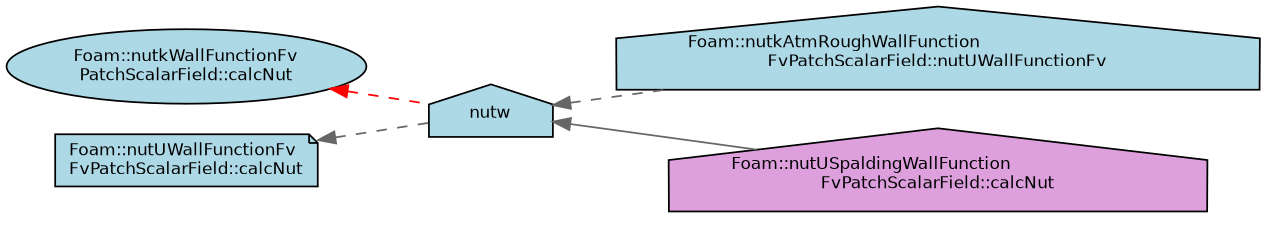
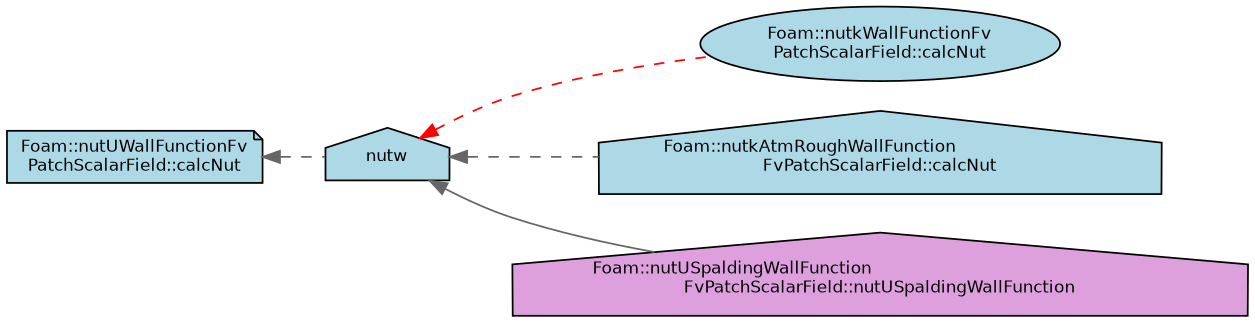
node "Foam::nutkAtmRoughWallFunction FvPatchScalarField::nutUWallFunctionFv": label "Foam::nutkAtmRoughWallFunction FvPatchScalarField::nutUWallFunctionFv" -> "Foam::nutkAtmRoughWallFunction FvPatchScalarField::calcNut"
edge "nutw" -> "Foam::nutkWallFunctionFv PatchScalarField::calcNut": reversed
node "Foam::nutUWallFunctionFv FvPatchScalarField::calcNut": label "Foam::nutUWallFunctionFv FvPatchScalarField::calcNut" -> "Foam::nutUWallFunctionFv PatchScalarField::calcNut"
node "Foam::nutUSpaldingWallFunction FvPatchScalarField::calcNut": label "Foam::nutUSpaldingWallFunction FvPatchScalarField::calcNut" -> "Foam::nutUSpaldingWallFunction FvPatchScalarField::nutUSpaldingWallFunction"
